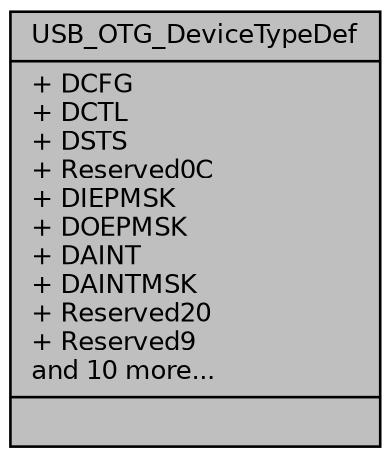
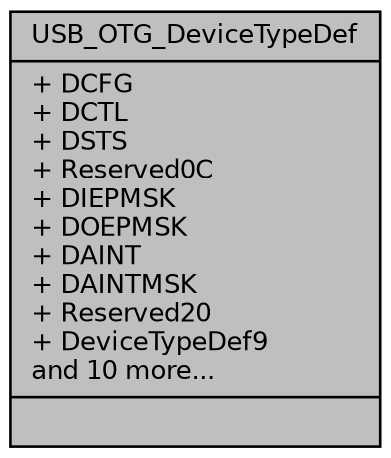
node "USB_OTG_DeviceTypeDef": text "+ Reserved9" -> "+ DeviceTypeDef9"
